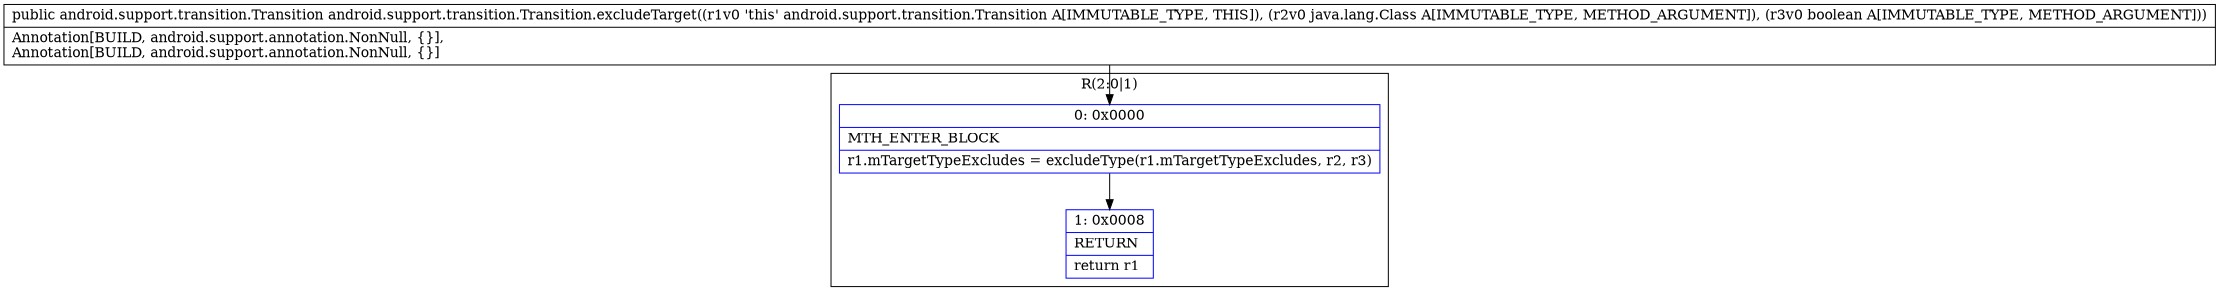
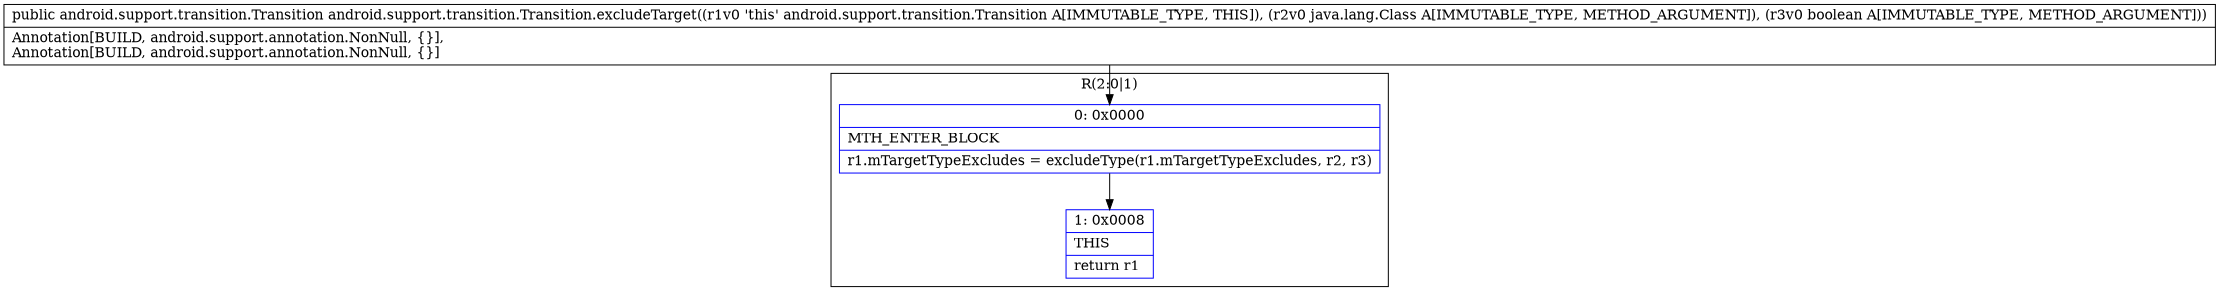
node "1: 0x0008": text "RETURN" -> "THIS"
